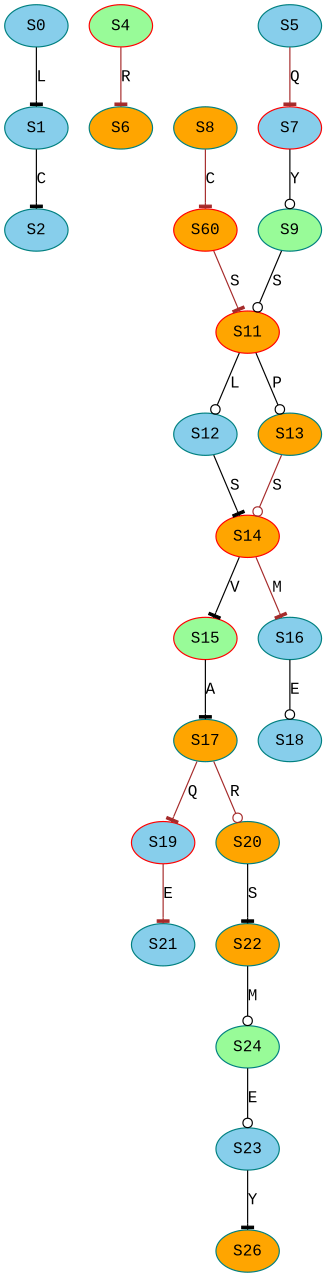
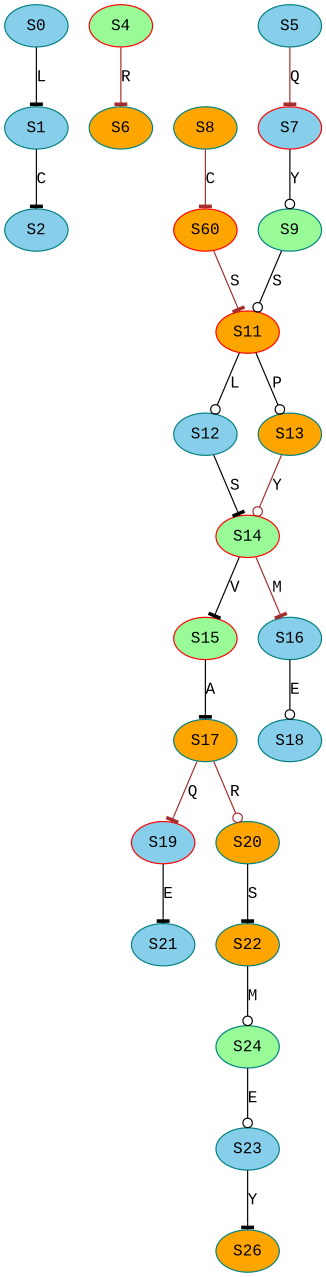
edge "S13" -> "S14": label "S" -> "Y"
node "S14": fillcolor orange -> palegreen
edge "S19" -> "S21": color brown -> black
